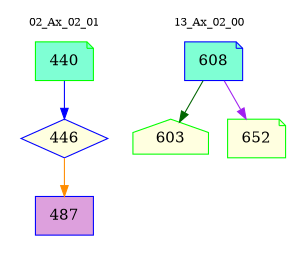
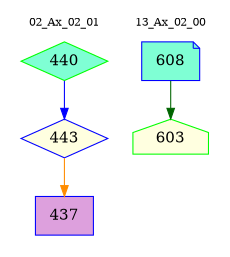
node "440": shape note -> diamond
node "446": label "446" -> "443"
node "652": removed
node "487": label "487" -> "437"
